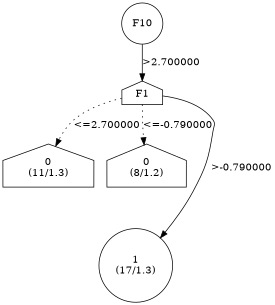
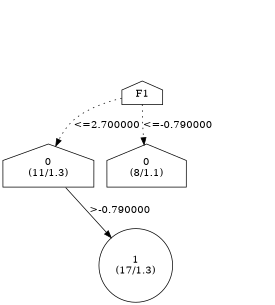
node "F10": removed
edge "F1" -> "1 (17/1.3)": now "0 (11/1.3)" -> "1 (17/1.3)"
node "0 (8/1.2)": label "0 (8/1.2)" -> "0 (8/1.1)"
